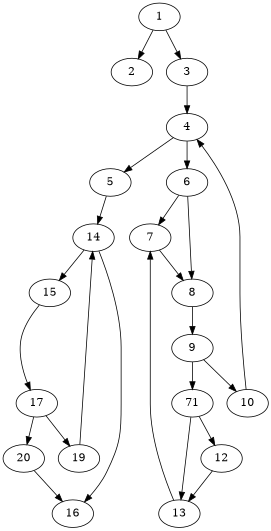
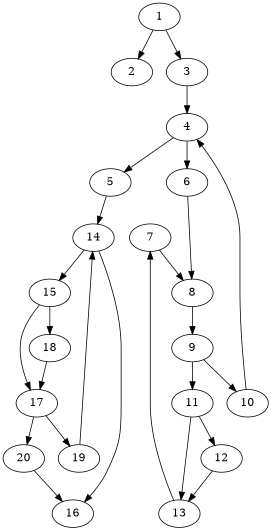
edge "6" -> "7": removed
node "18": added
node "71": label "71" -> "11"
